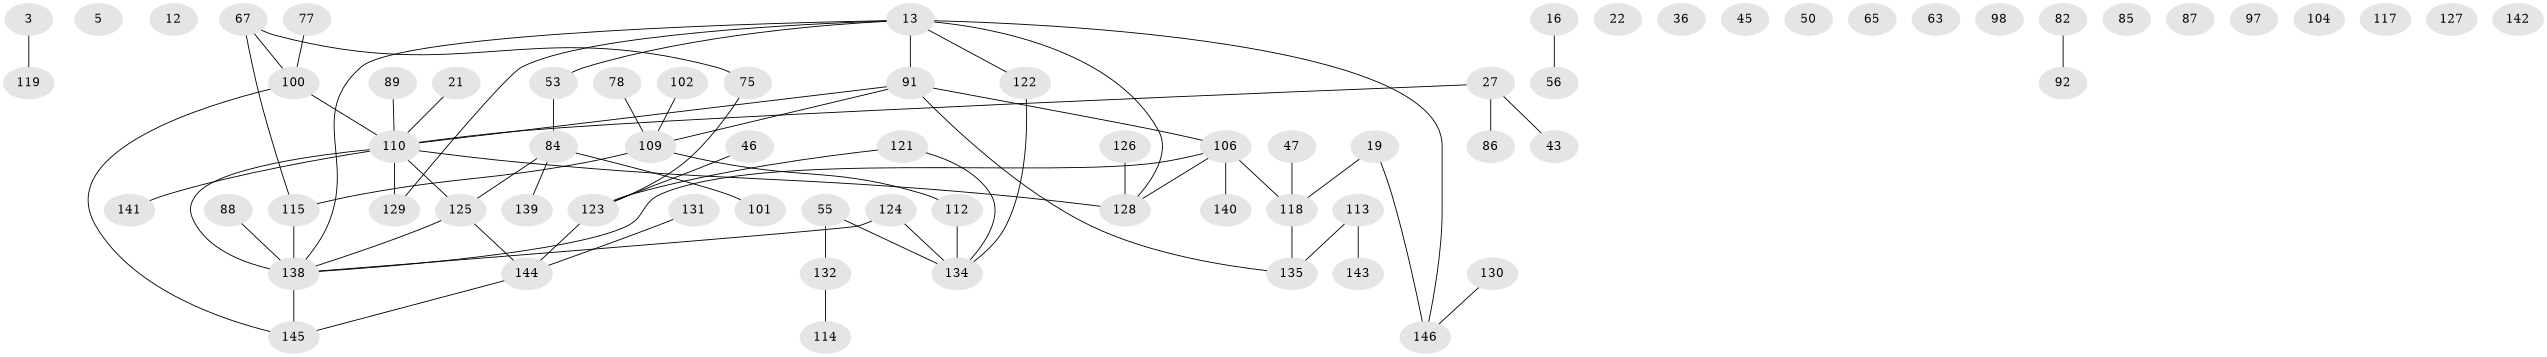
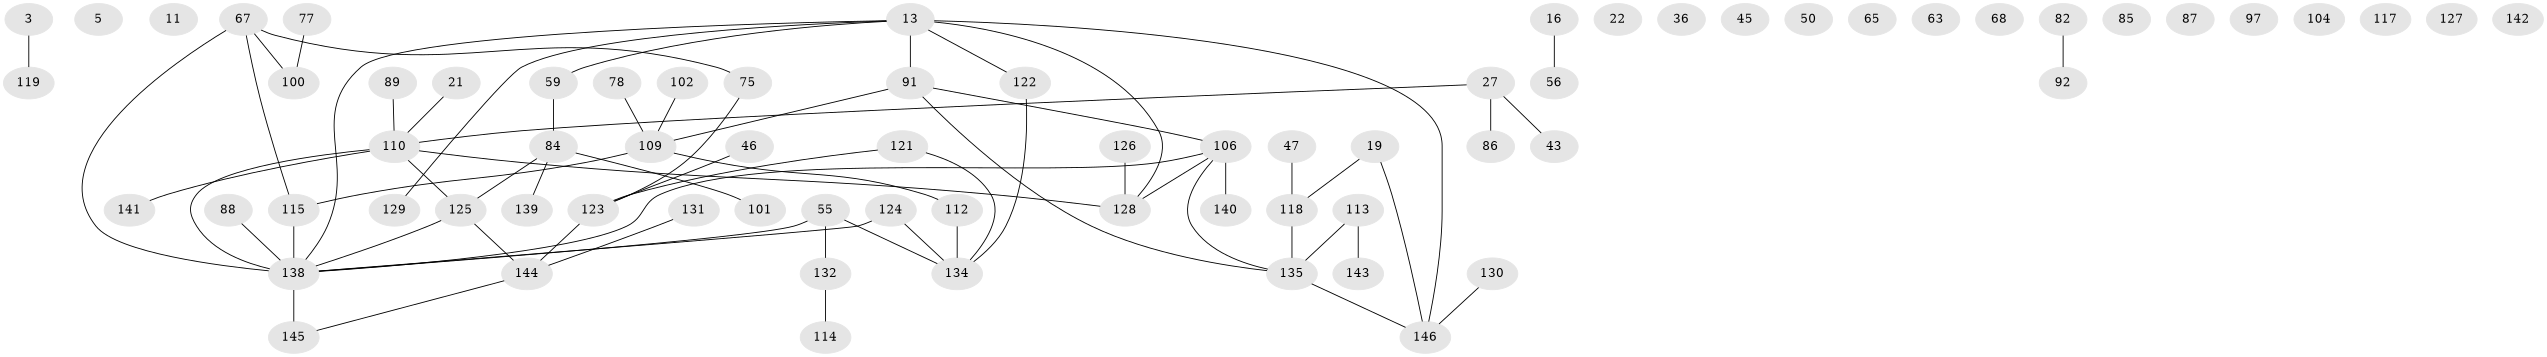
node "12": label "12" -> "11"
node "98": label "98" -> "68"
node "53": label "53" -> "59"
edge "100" -- "110": removed
edge "91" -- "110": removed
edge "110" -- "129": removed
edge "106" -- "118": now "106" -- "135"
edge "67" -- "138": added
edge "100" -- "145": removed
edge "55" -- "138": added
edge "135" -- "146": added
